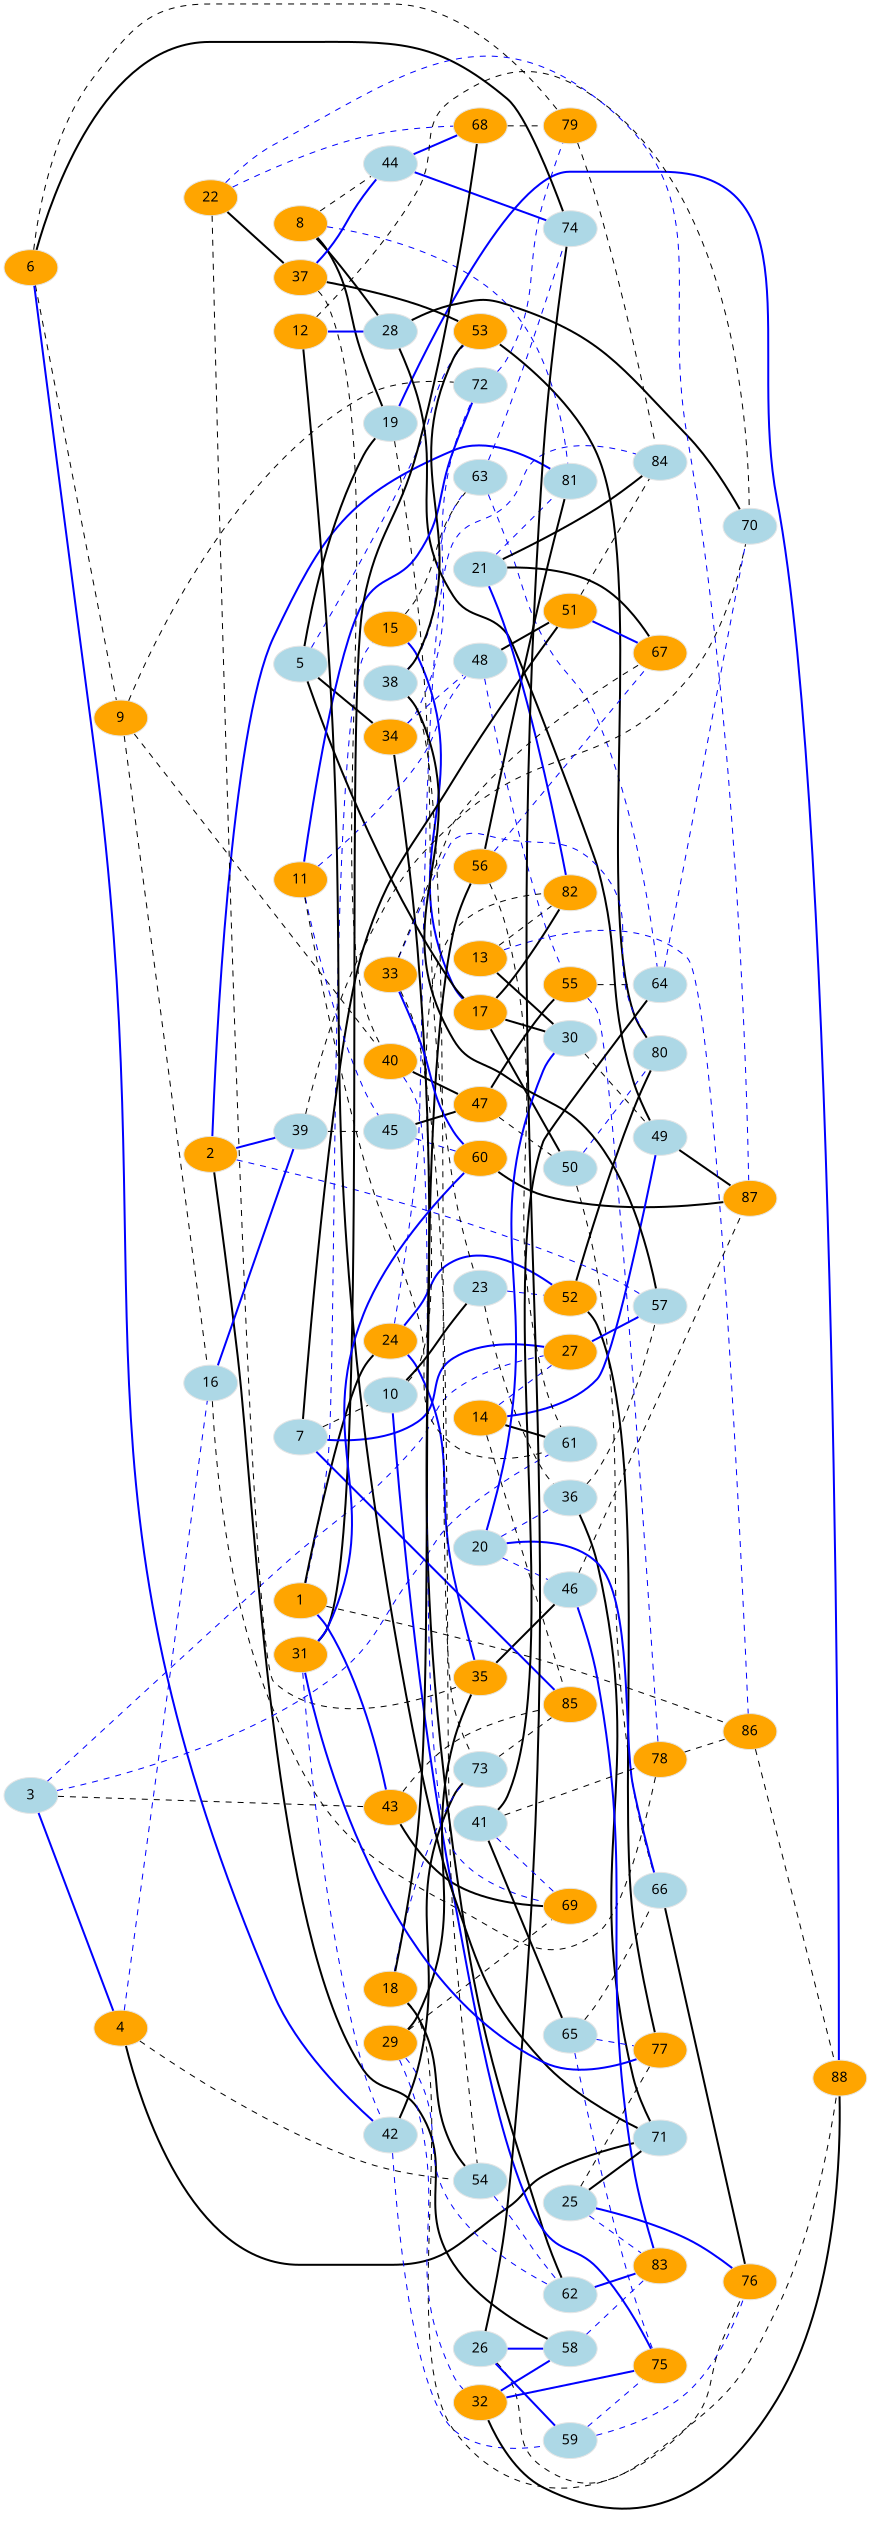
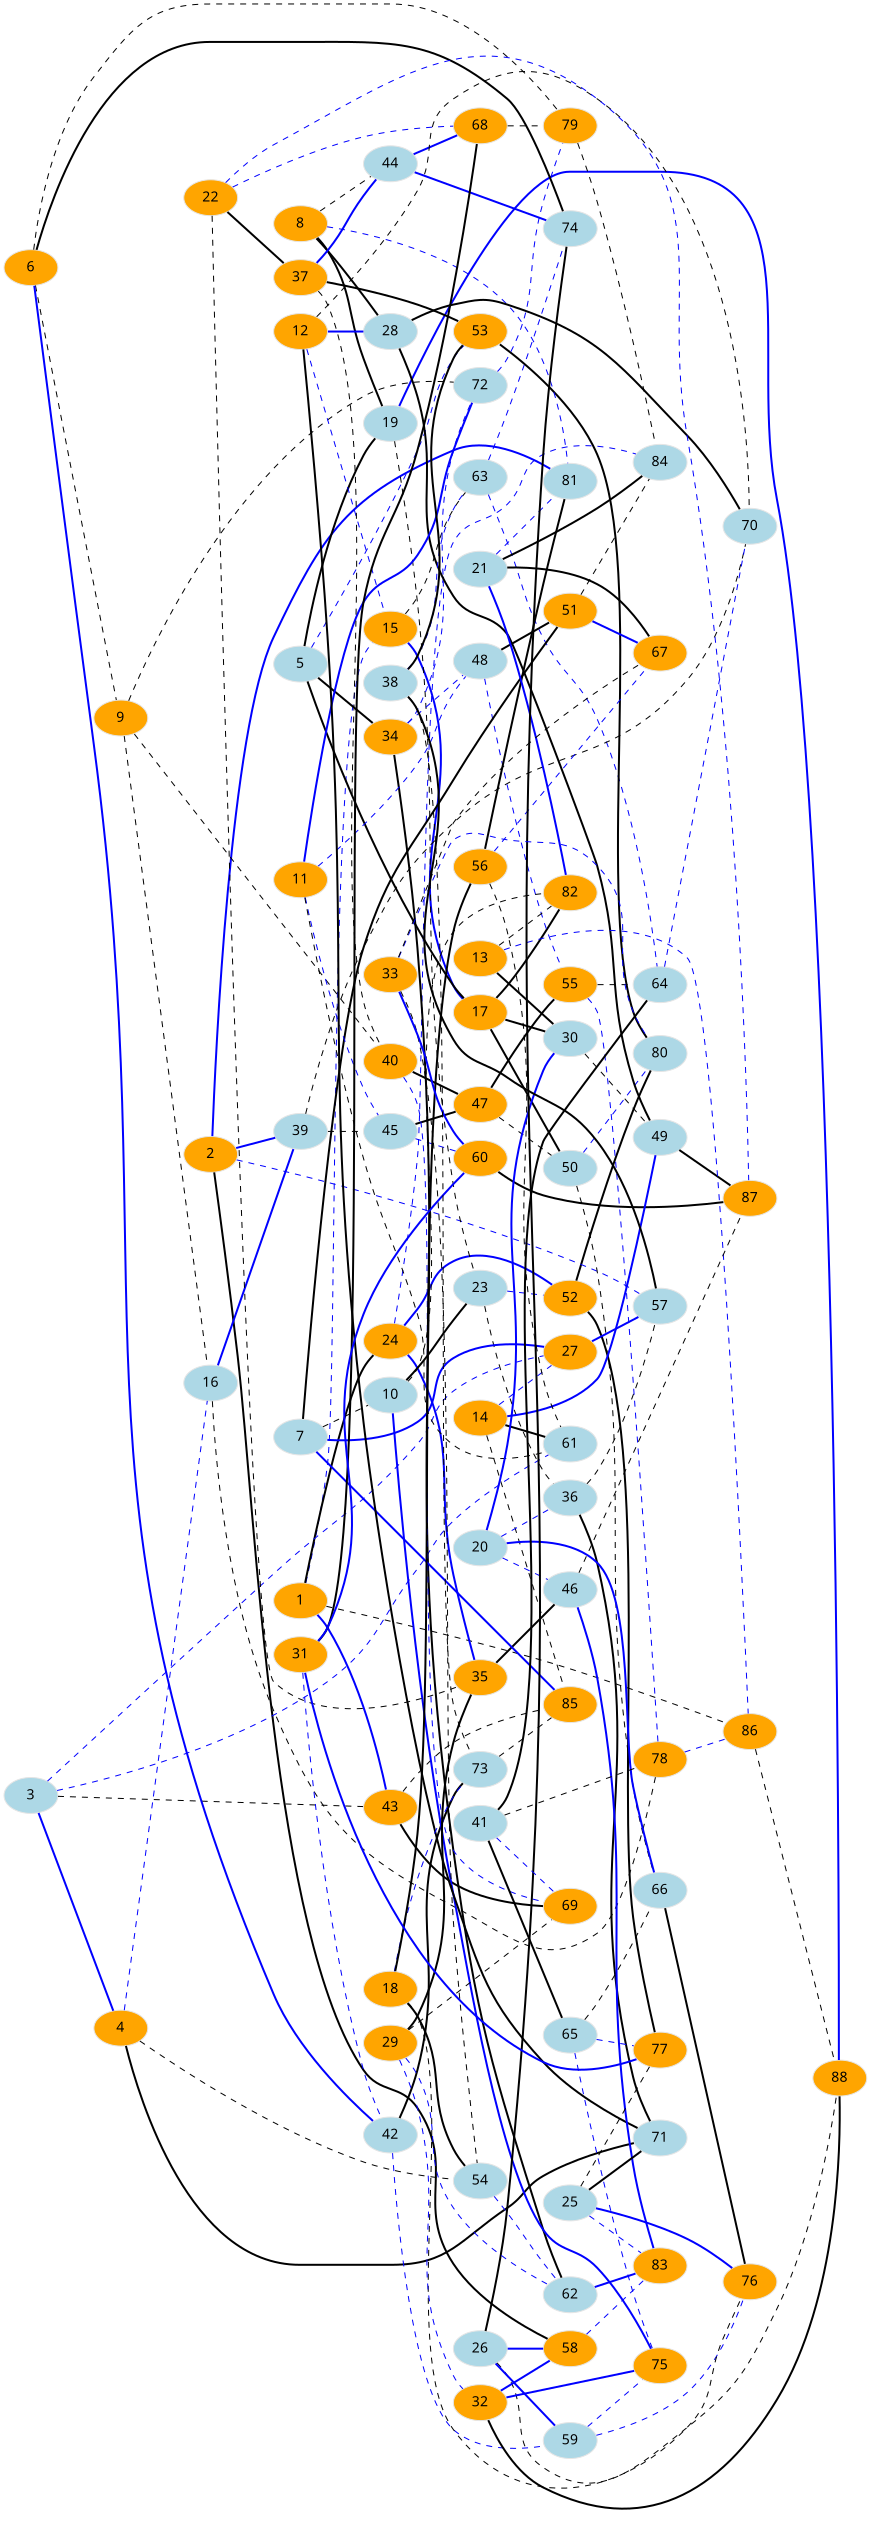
edge "12" -- "15": added
edge "86" -- "78": color black -> blue
node "58": fillcolor lightblue -> orange
